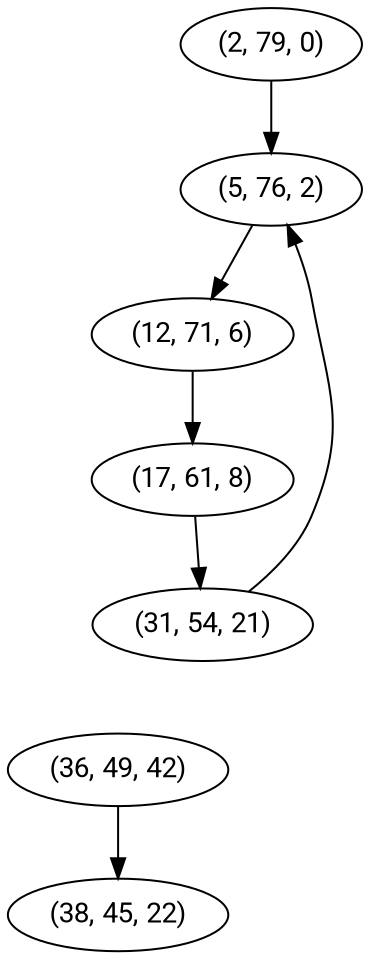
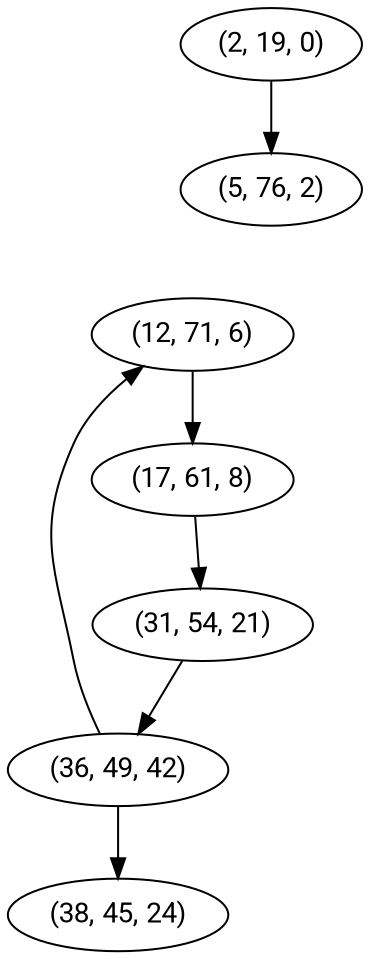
node "(2, 79, 0)": label "(2, 79, 0)" -> "(2, 19, 0)"
edge "(5, 76, 2)" -> "(12, 71, 6)": now "(36, 49, 42)" -> "(12, 71, 6)"
edge "(31, 54, 21)" -> "(5, 76, 2)": now "(31, 54, 21)" -> "(36, 49, 42)"
node "(38, 45, 22)": label "(38, 45, 22)" -> "(38, 45, 24)"
